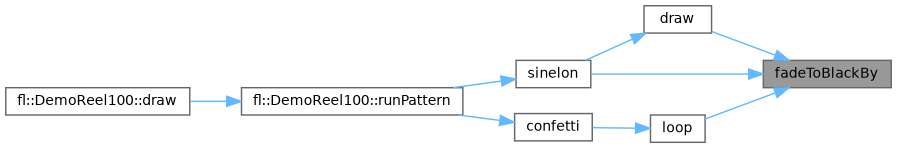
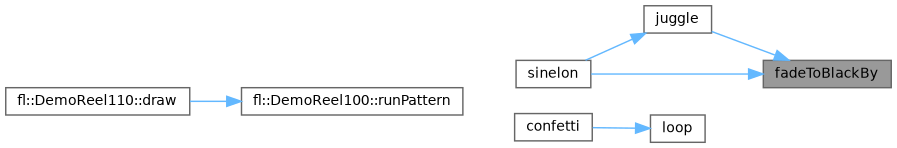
node "draw": label "draw" -> "juggle"
edge "fl::DemoReel100::runPattern" -> "sinelon": removed
node "fl::DemoReel100::draw": label "fl::DemoReel100::draw" -> "fl::DemoReel110::draw"
edge "loop" -> "fadeToBlackBy": removed
edge "fl::DemoReel100::runPattern" -> "confetti": removed
